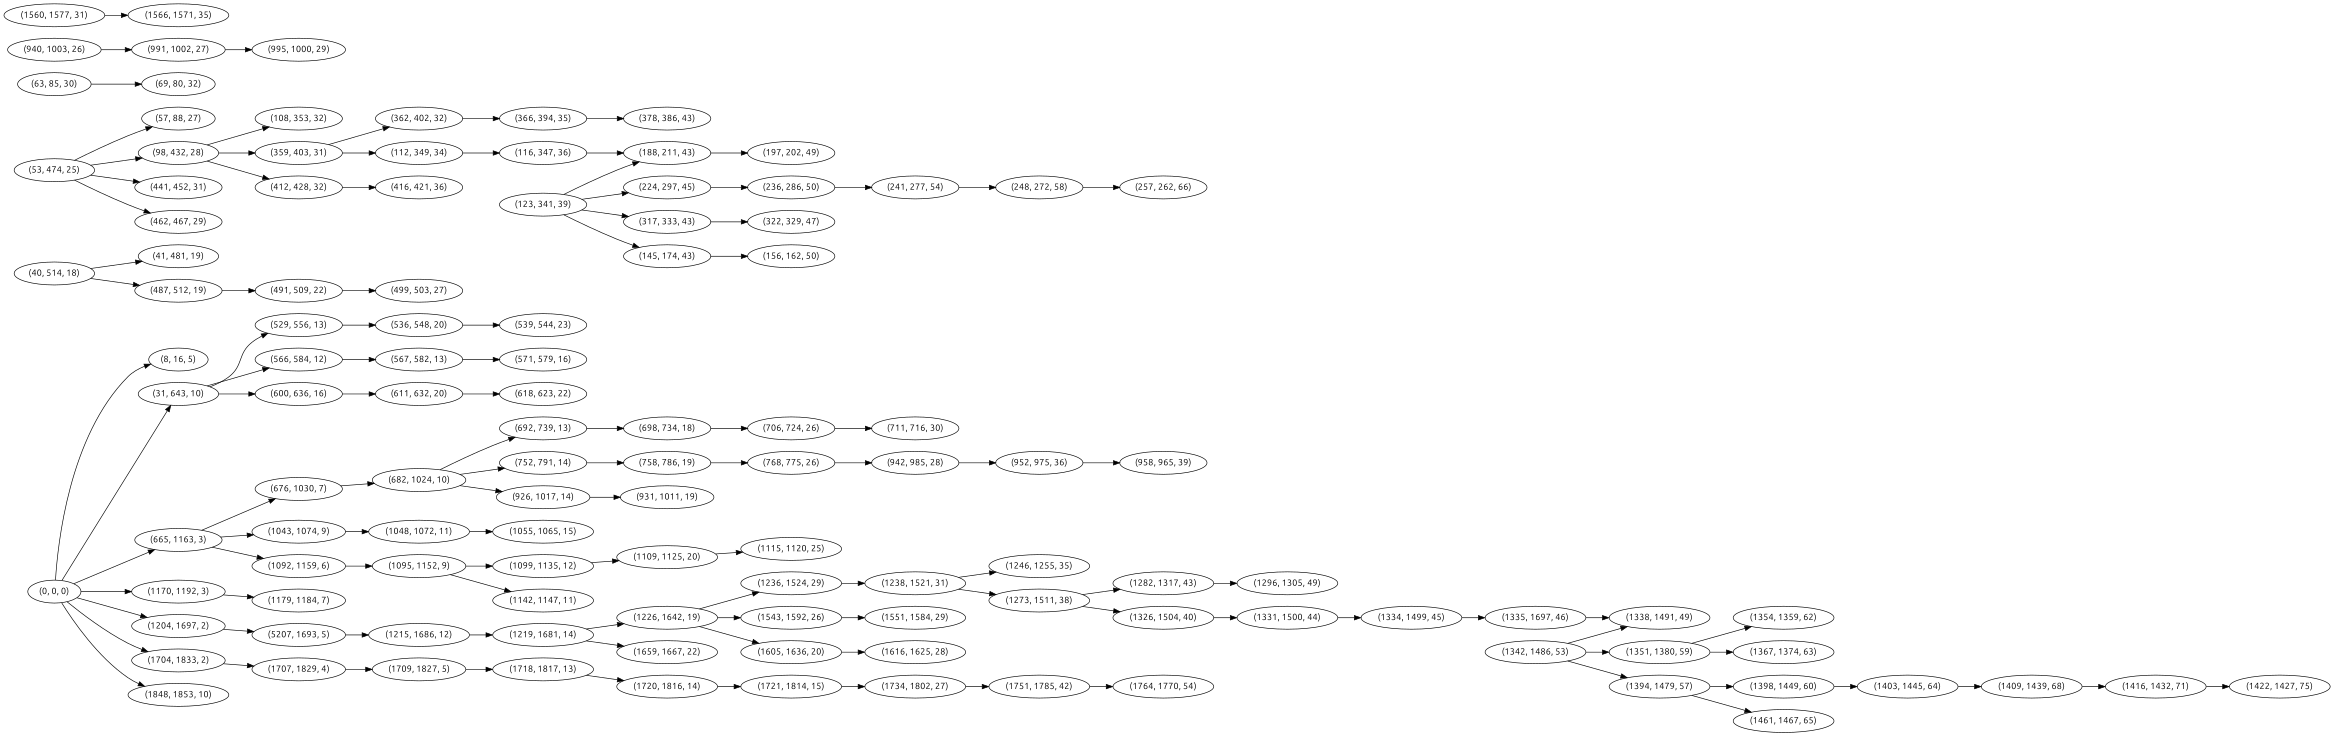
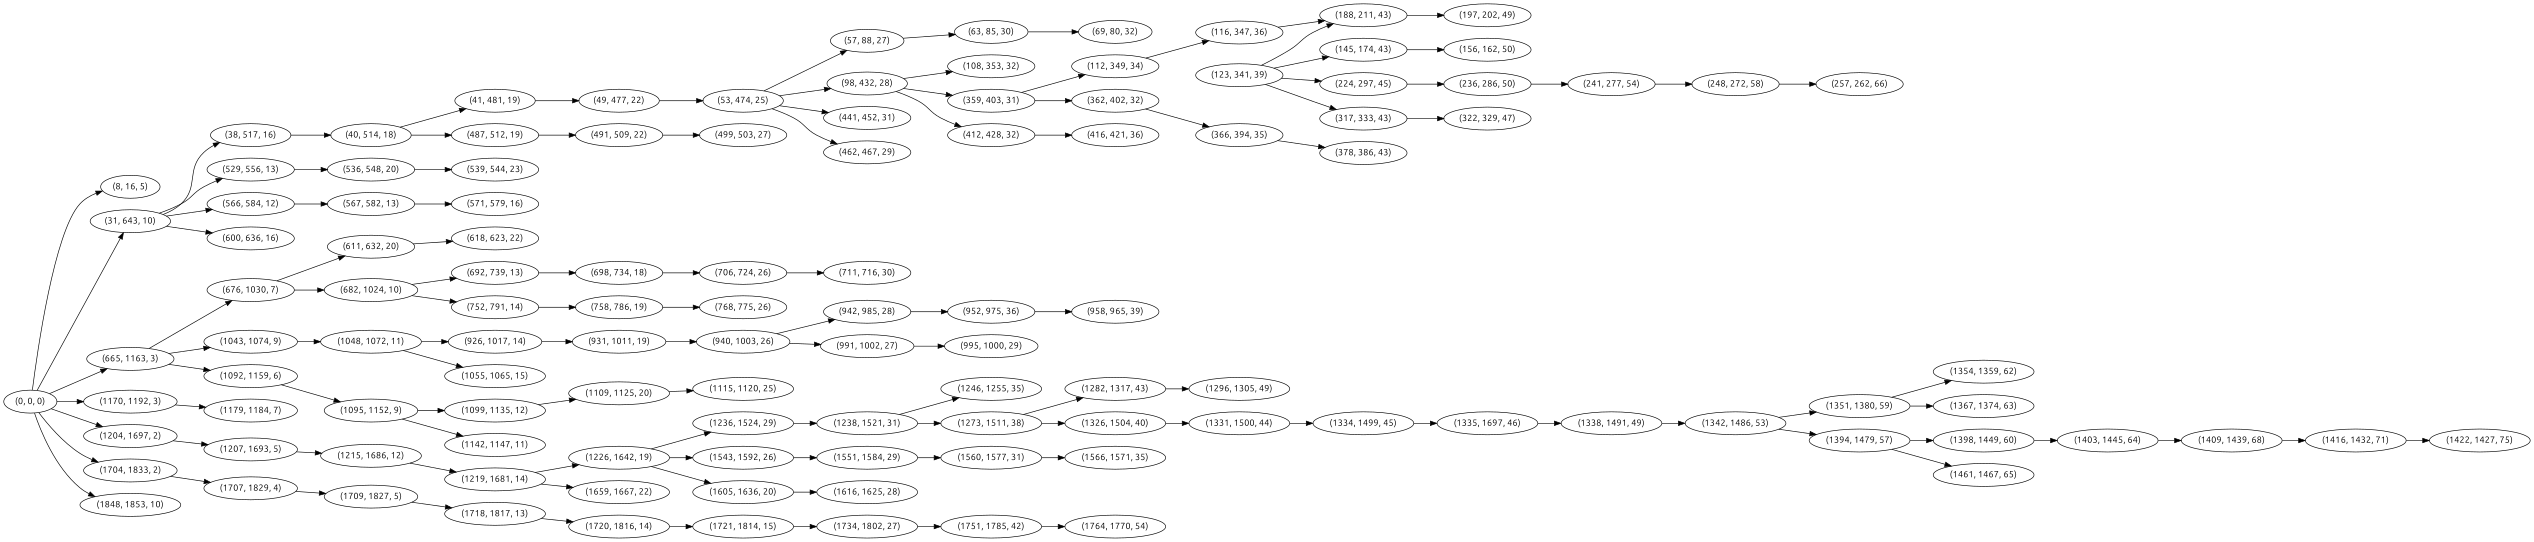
edge "(57, 88, 27)" -> "(63, 85, 30)": added
node "(49, 477, 22)": added
node "(38, 517, 16)": added
edge "(931, 1011, 19)" -> "(940, 1003, 26)": added
edge "(600, 636, 16)" -> "(611, 632, 20)": now "(676, 1030, 7)" -> "(611, 632, 20)"
edge "(1551, 1584, 29)" -> "(1560, 1577, 31)": added
edge "(768, 775, 26)" -> "(942, 985, 28)": now "(940, 1003, 26)" -> "(942, 985, 28)"
edge "(682, 1024, 10)" -> "(926, 1017, 14)": now "(1048, 1072, 11)" -> "(926, 1017, 14)"
node "(5207, 1693, 5)": label "(5207, 1693, 5)" -> "(1207, 1693, 5)"
edge "(1342, 1486, 53)" -> "(1338, 1491, 49)": reversed
